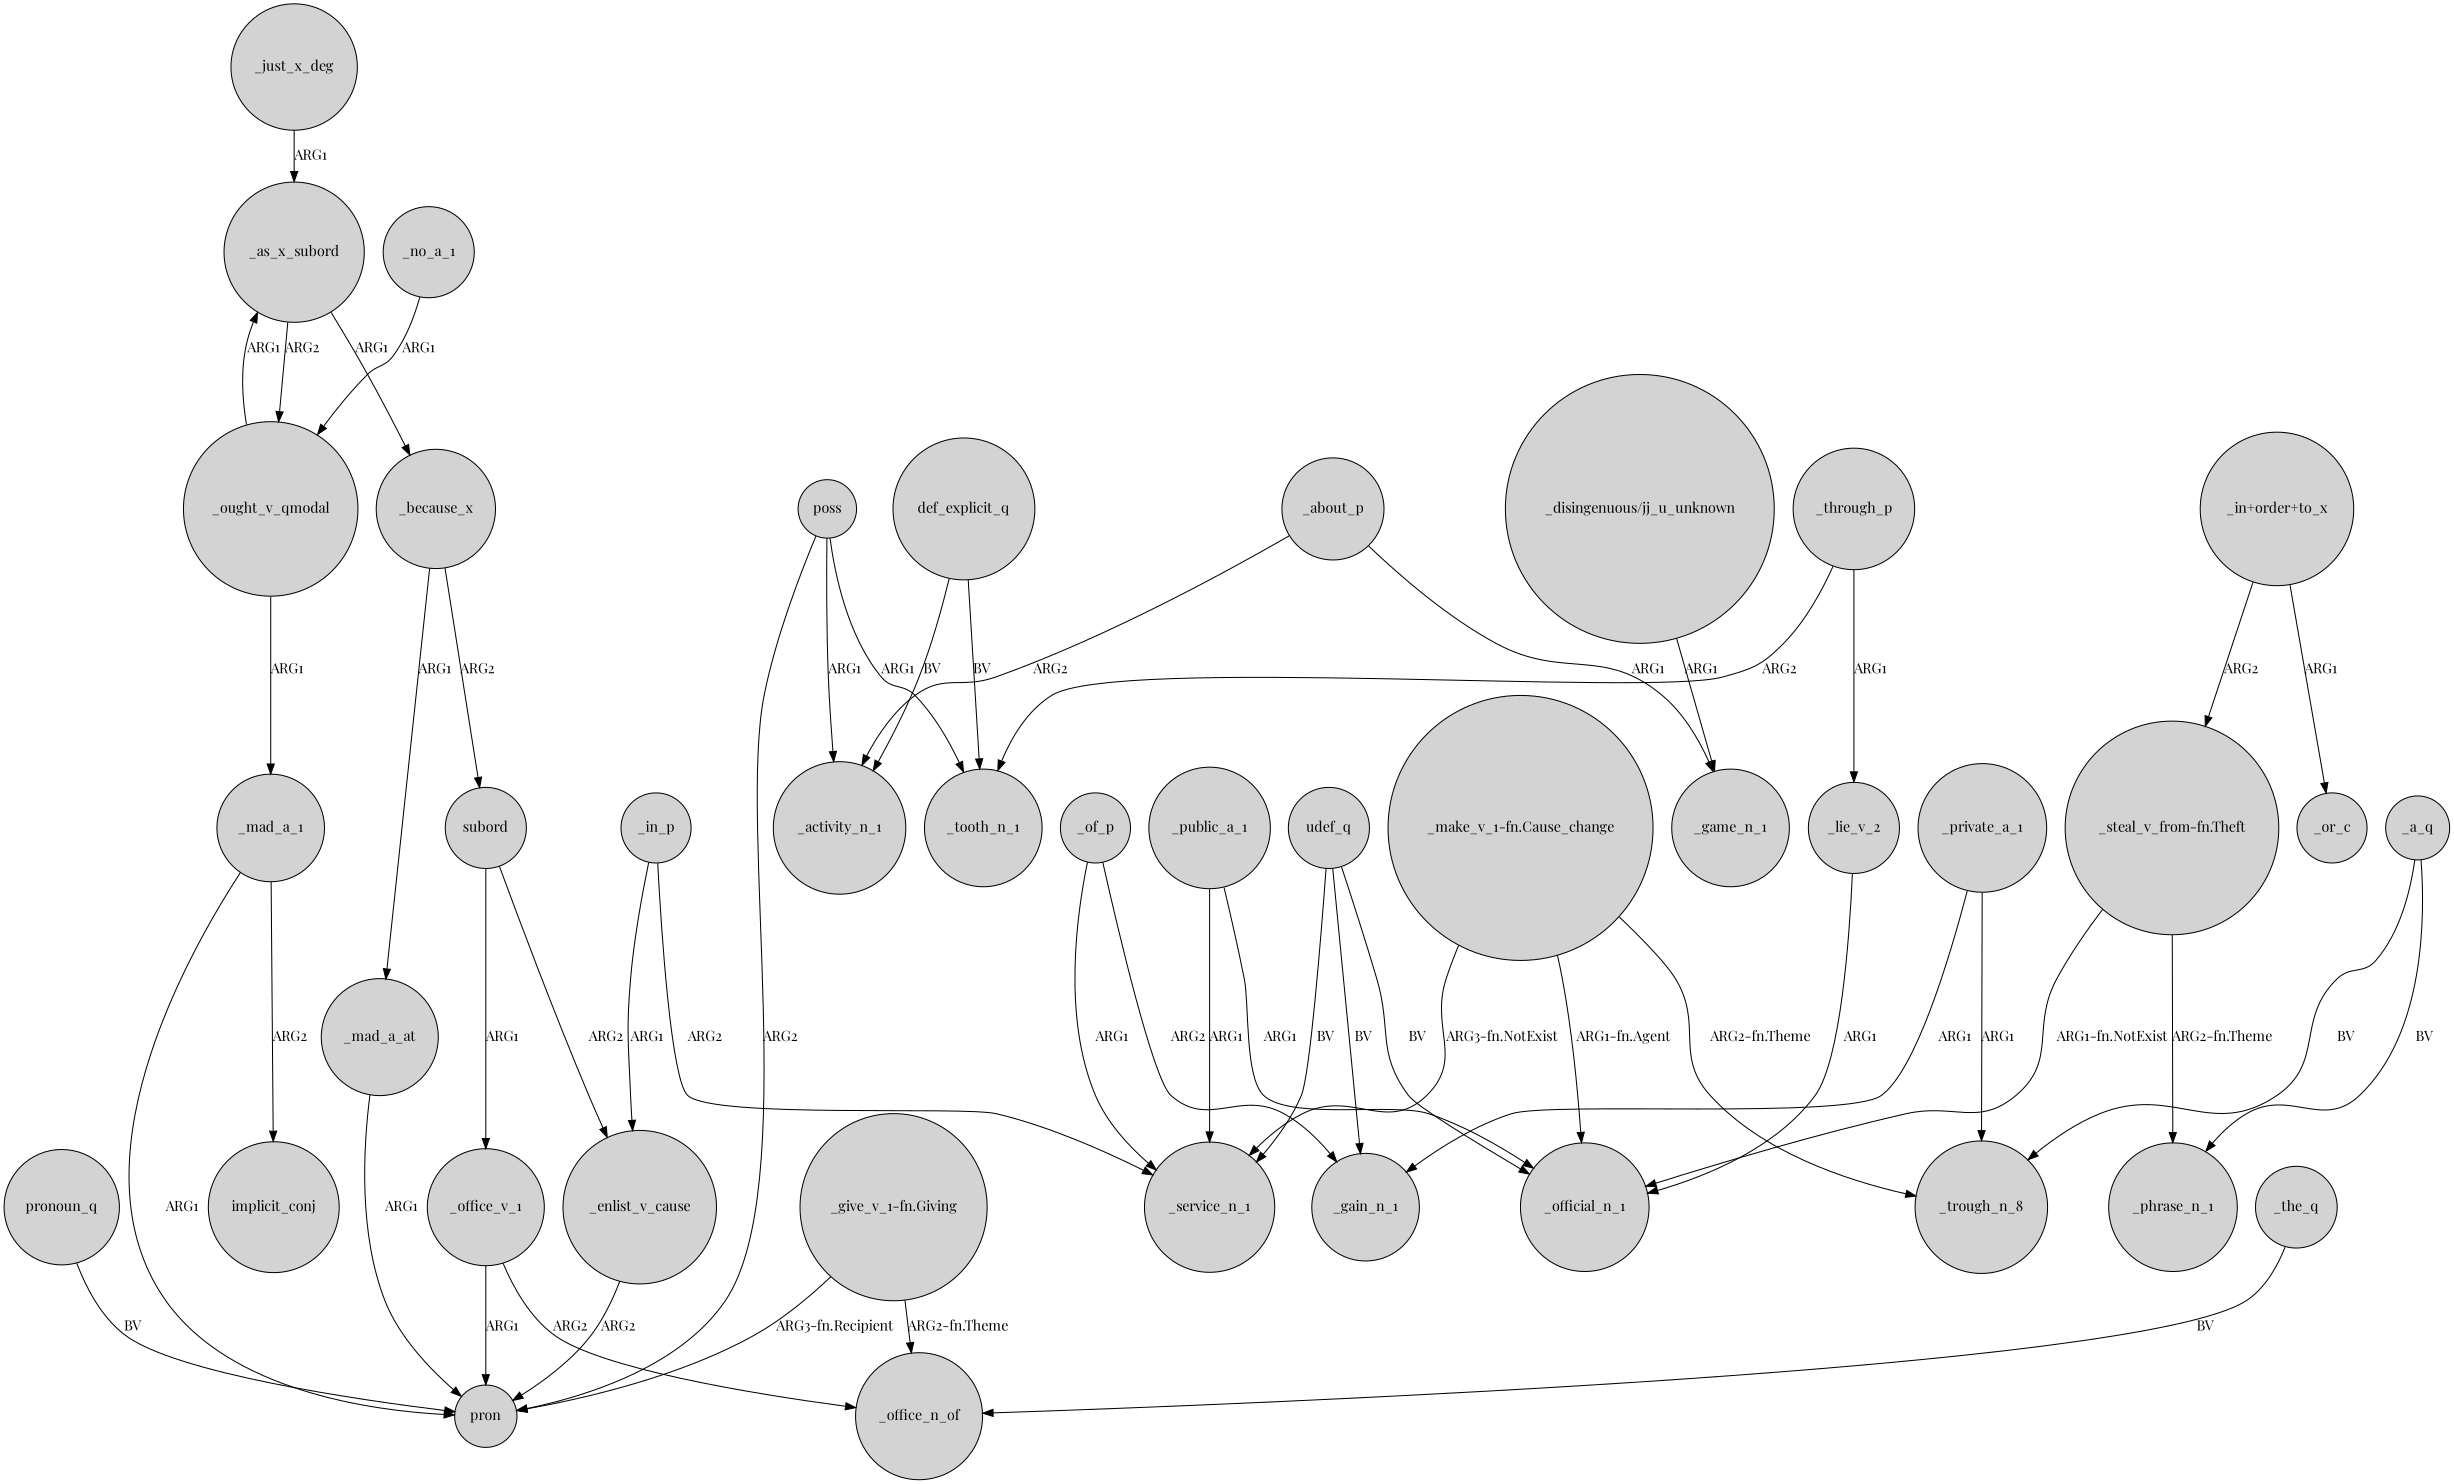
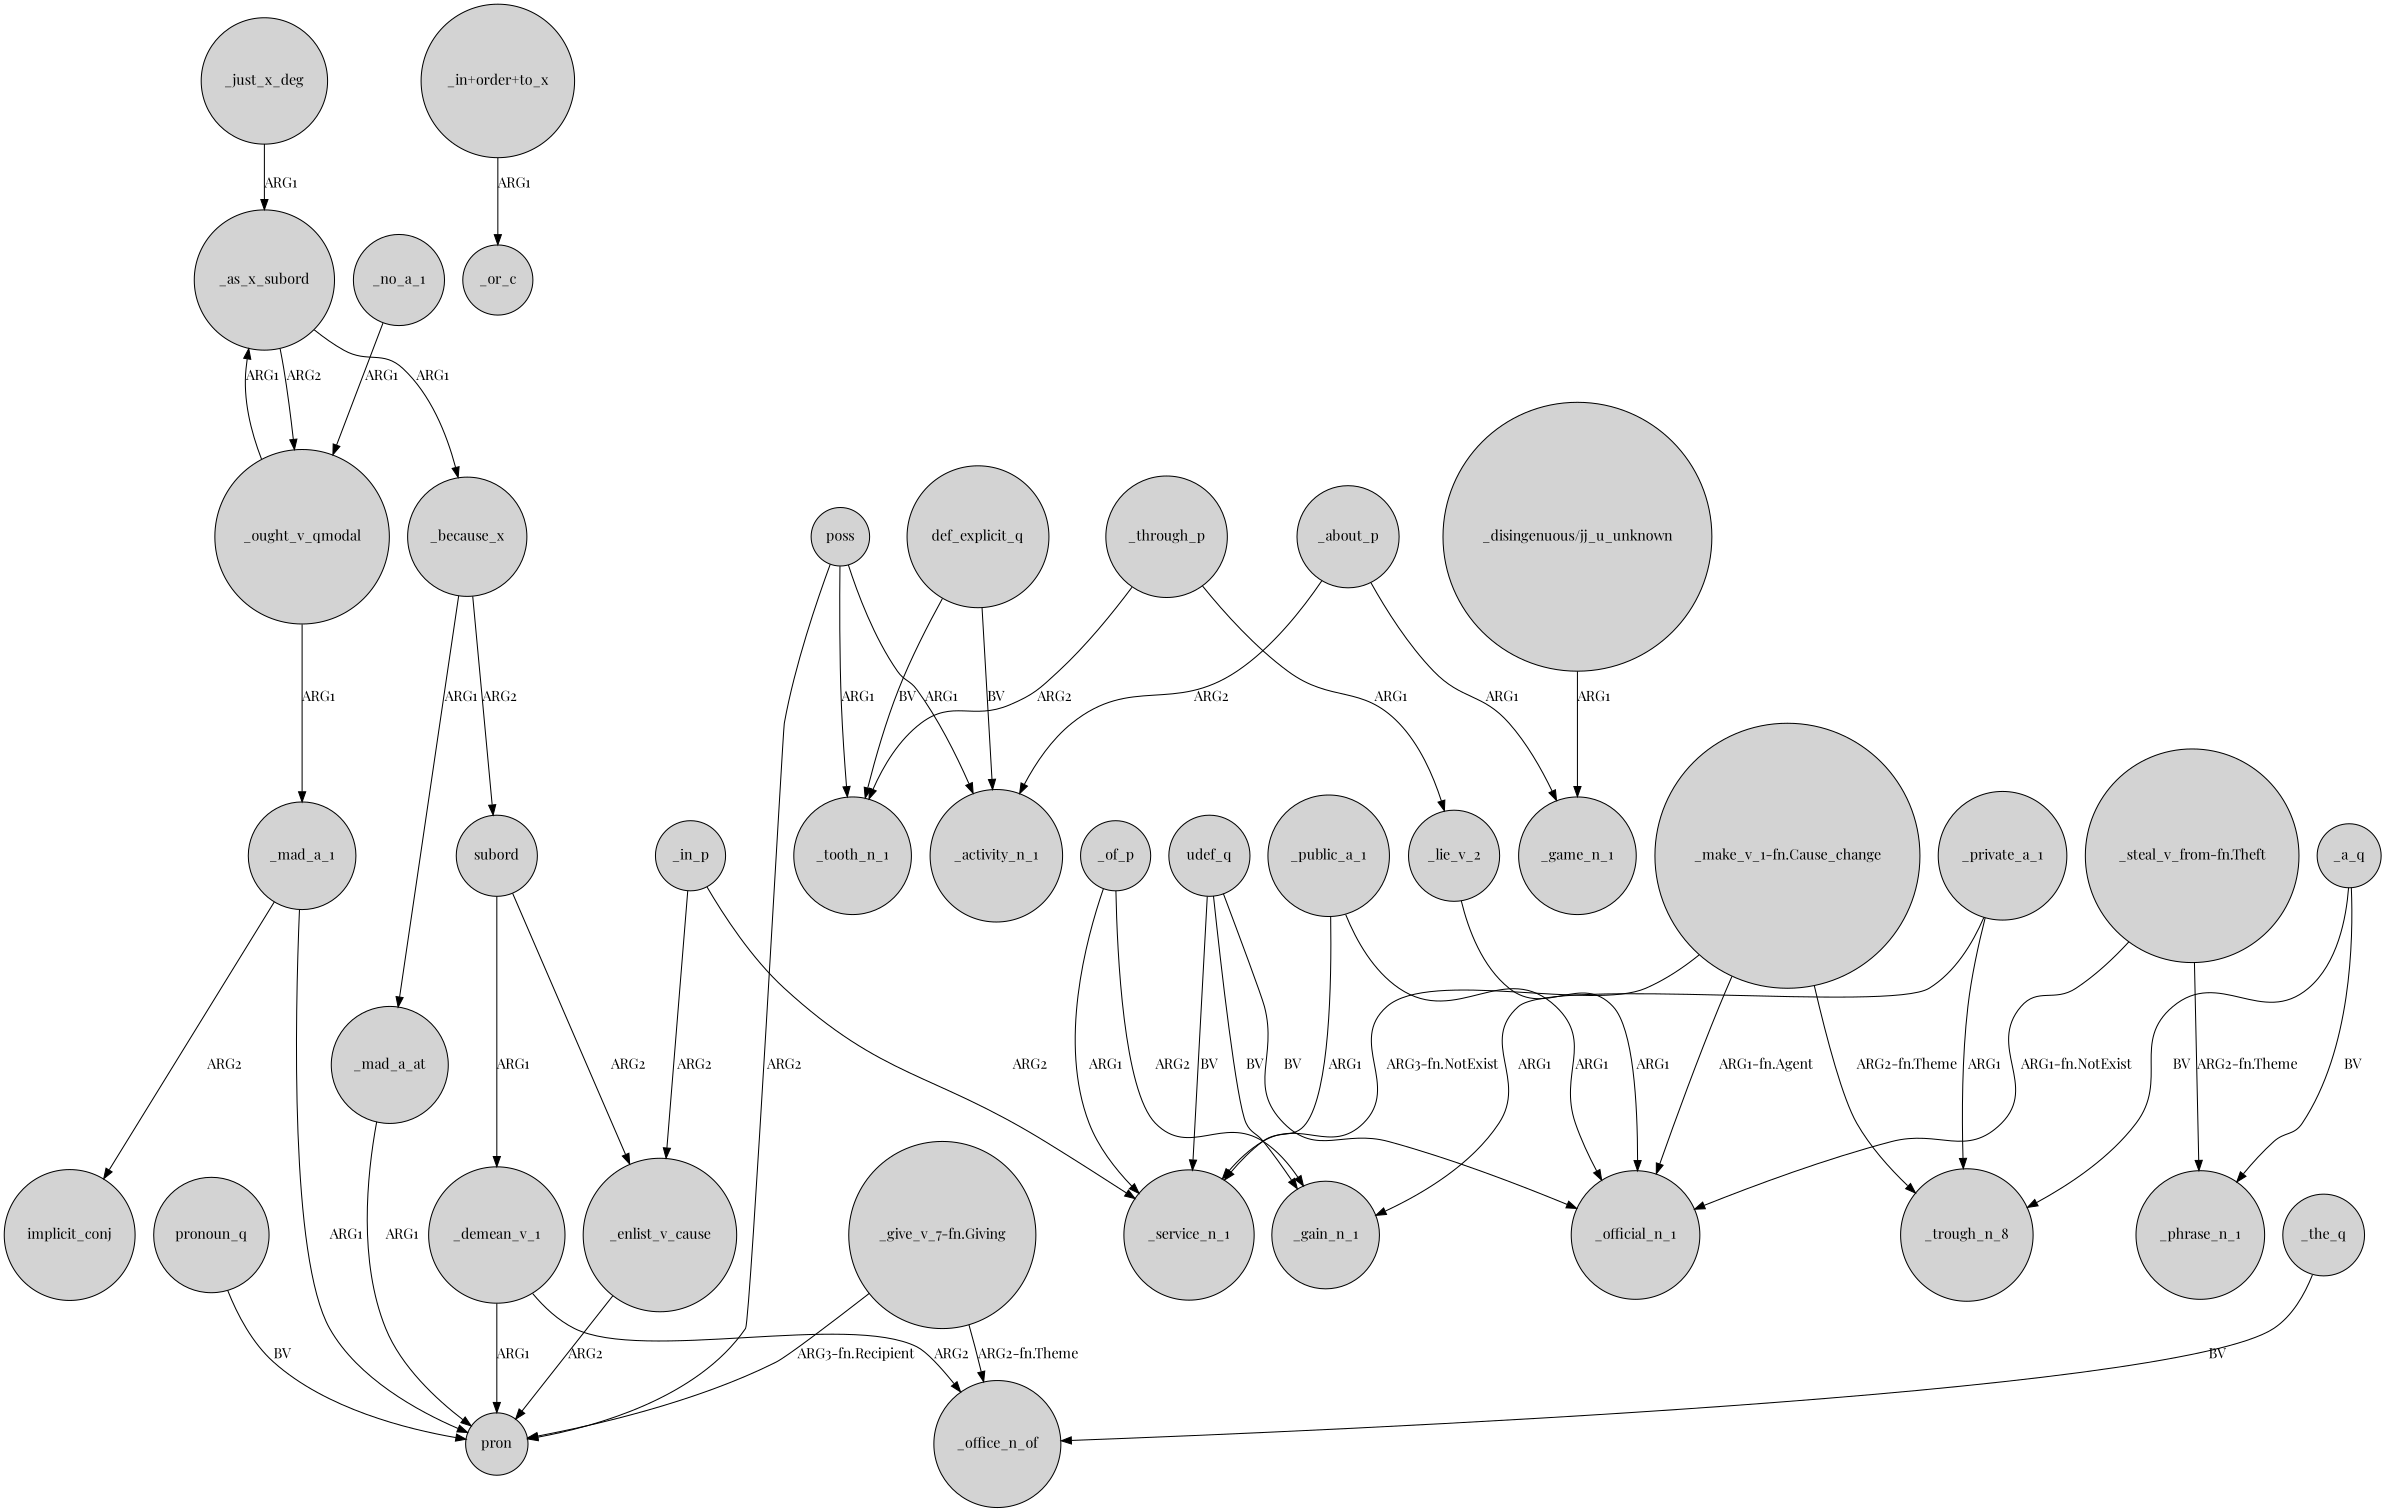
edge "_in+order+to_x" -> "_steal_v_from-fn.Theft": removed, label "ARG2"
edge "_in_p" -> "_enlist_v_cause": label "ARG1" -> "ARG2"
node "_office_v_1": label "_office_v_1" -> "_demean_v_1"
node "_give_v_1-fn.Giving": label "_give_v_1-fn.Giving" -> "_give_v_7-fn.Giving"
